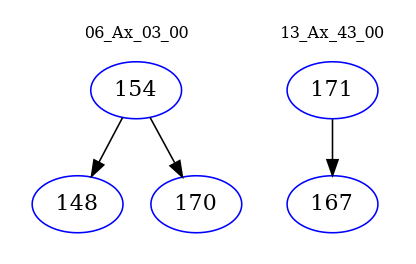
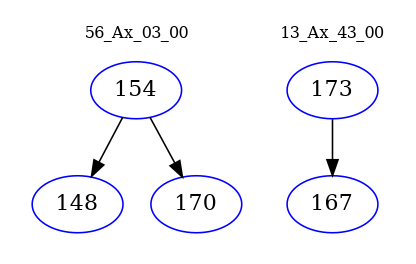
cluster "06_Ax_03_00": label "06_Ax_03_00" -> "56_Ax_03_00"
node "171": label "171" -> "173"
